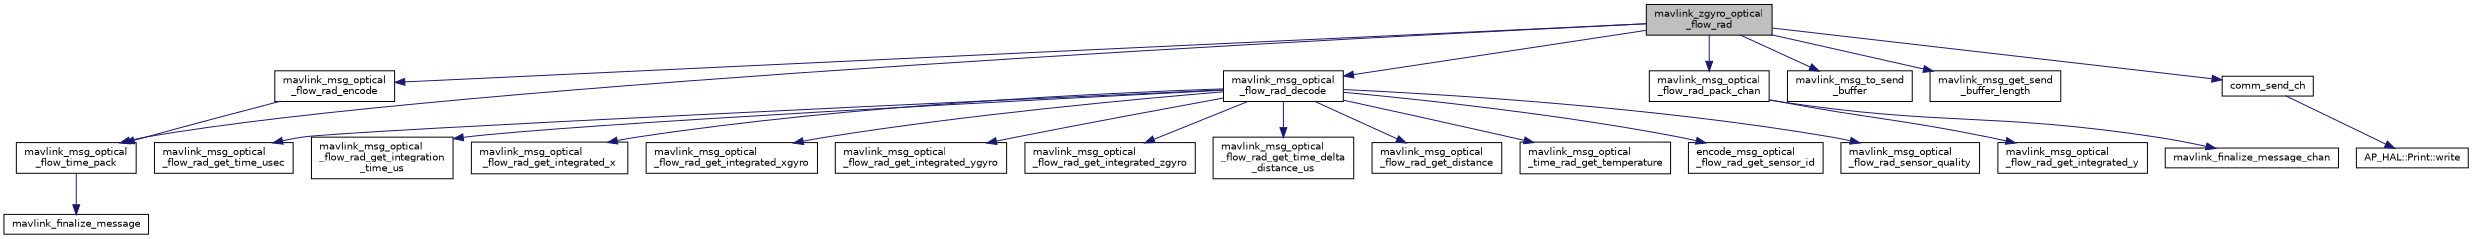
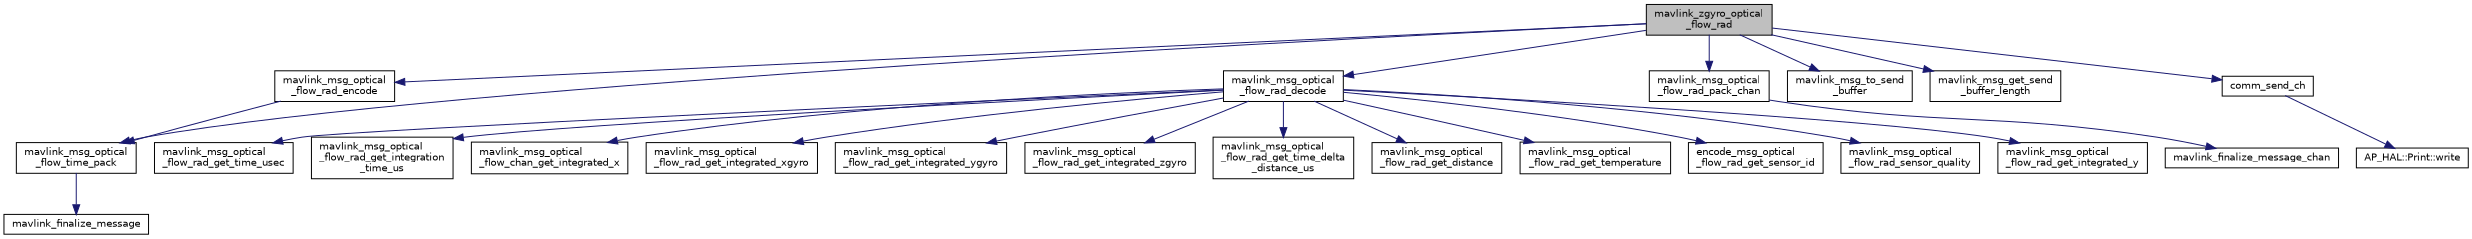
edge "mavlink_msg_optical _flow_rad_pack_chan" -> "mavlink_msg_optical _flow_rad_get_integrated_y": now "mavlink_msg_optical _flow_rad_decode" -> "mavlink_msg_optical _flow_rad_get_integrated_y"
node "mavlink_msg_optical _flow_rad_get_integrated_x": label "mavlink_msg_optical _flow_rad_get_integrated_x" -> "mavlink_msg_optical _flow_chan_get_integrated_x"
node "mavlink_msg_optical _time_rad_get_temperature": label "mavlink_msg_optical _time_rad_get_temperature" -> "mavlink_msg_optical _flow_rad_get_temperature"
